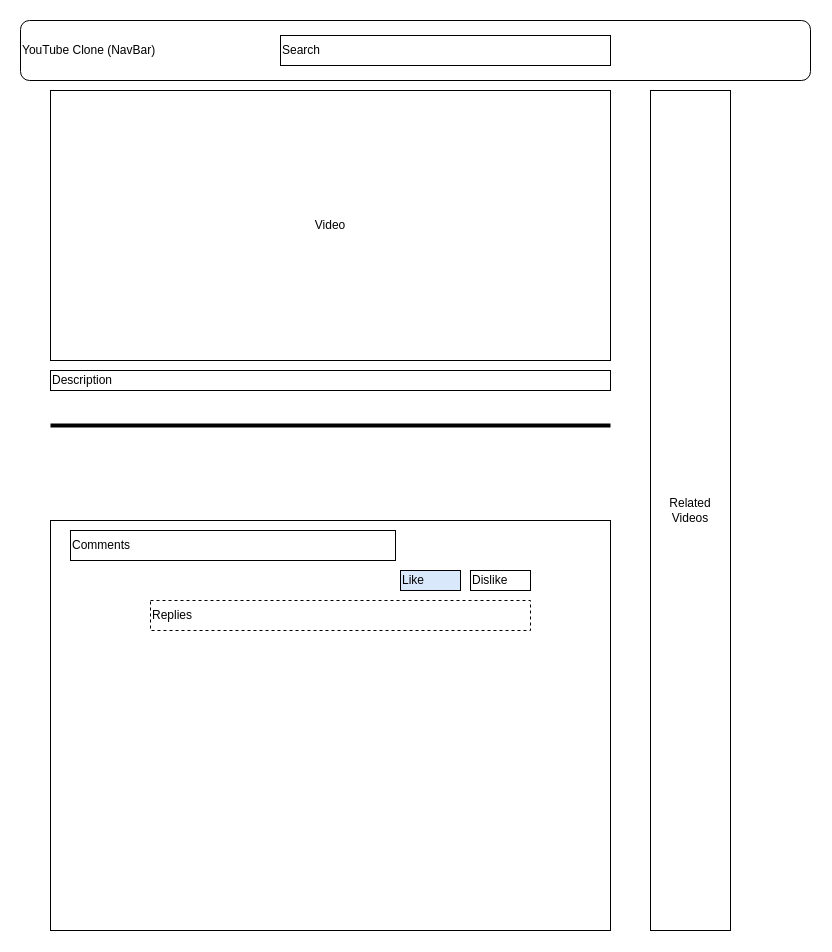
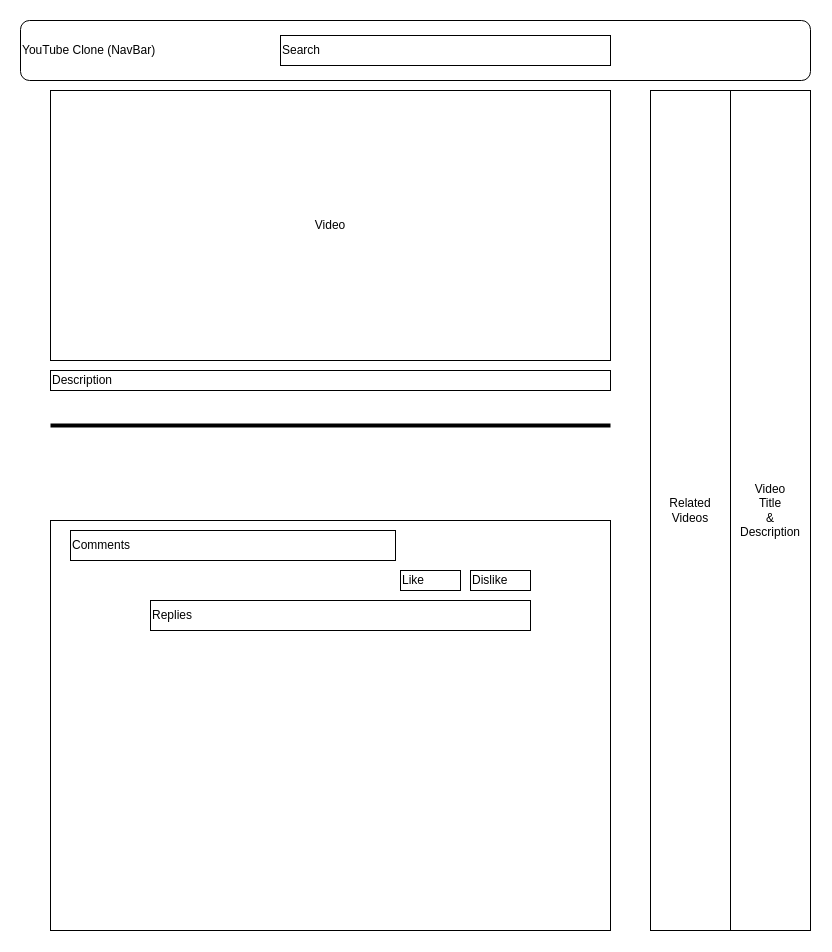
node "Video Title & Description": added
node "Like": fillcolor #dae8fc -> #ffffff
node "Replies": style dashed -> solid
